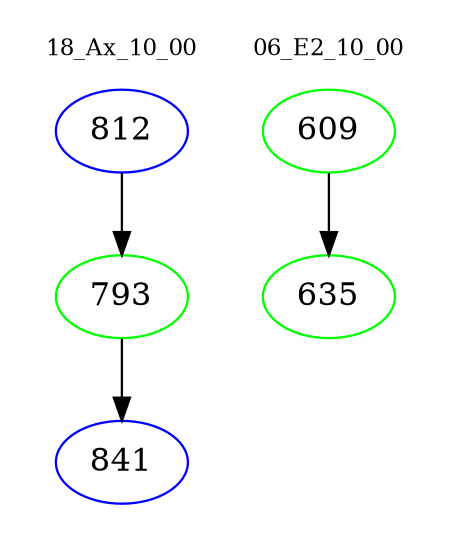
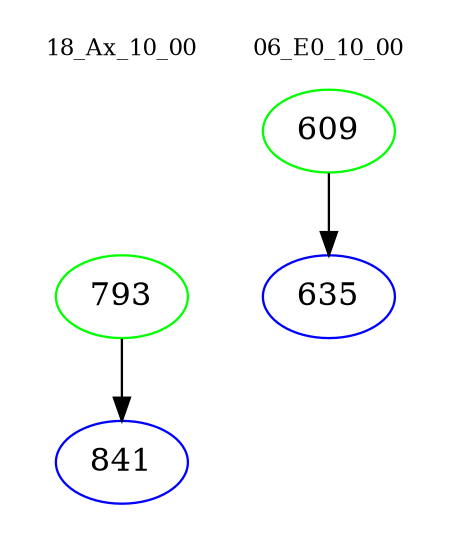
cluster "06_E2_10_00": label "06_E2_10_00" -> "06_E0_10_00"
node "812": removed
node "635": color green -> blue
